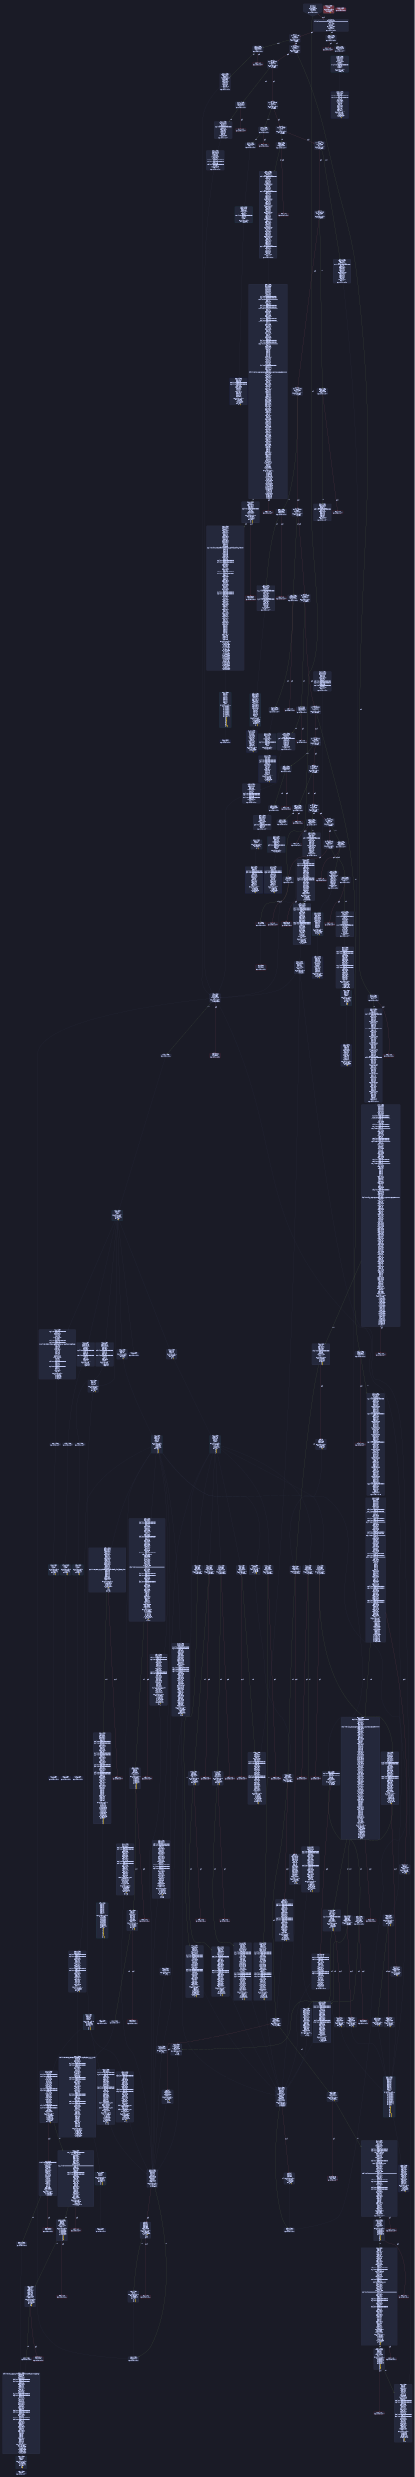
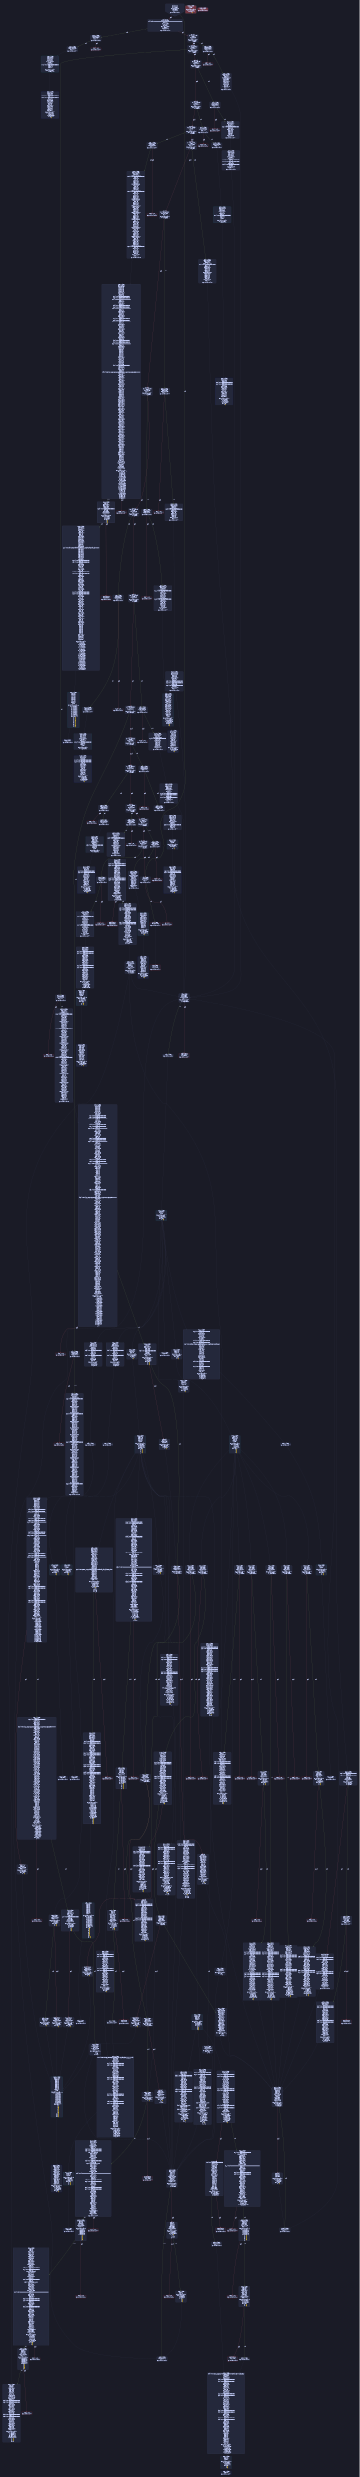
node "[0f03] INVALID Stack size req: 0, sizeΔ: 0": added
